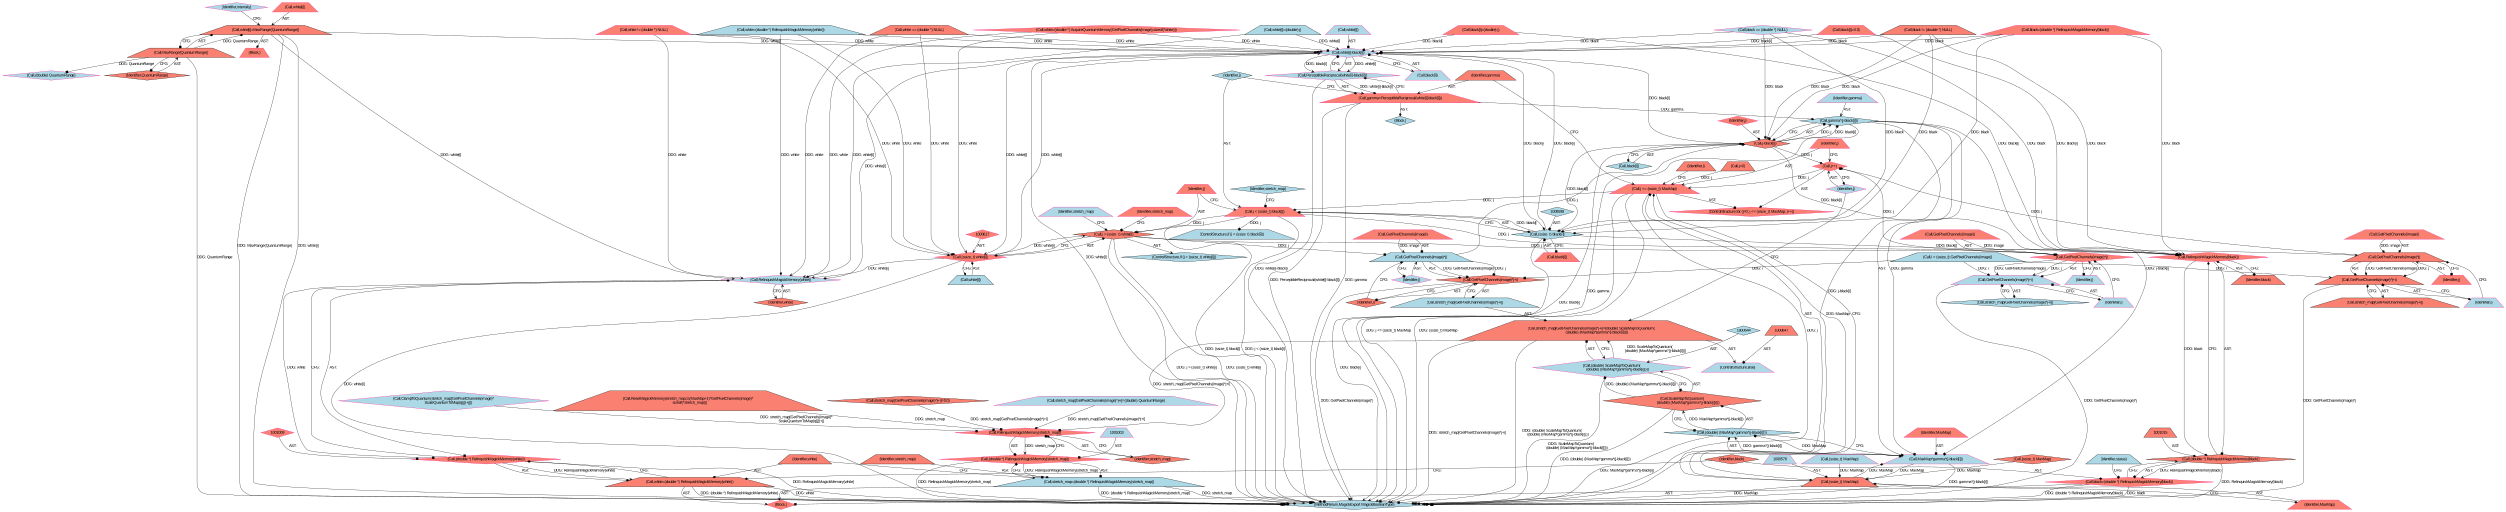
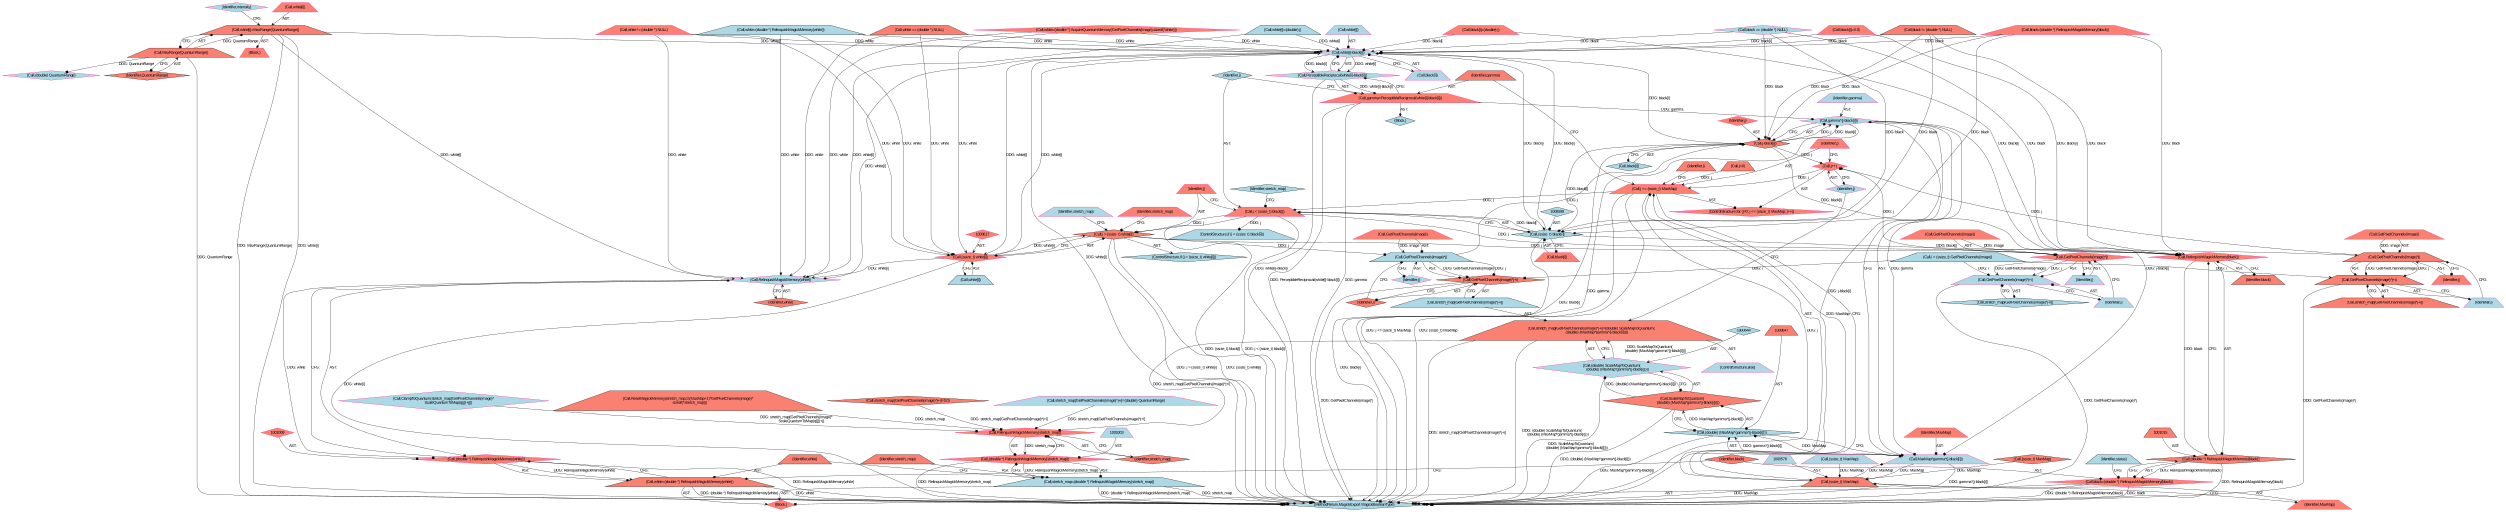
node "(Call,gamma*(j-black[i]))": color black -> deeppink
edge "(Call,MaxMap*gamma*(j-black[i]))" -> "(Call,gamma*(j-black[i]))": added, label "CFG:"
edge "1000647" -> "(ControlStructure,else)": now "1000647" -> "(Call,(double) (MaxMap*gamma*(j-black[i])))"
